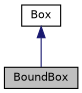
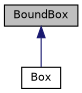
edge "BoundBox" -> "Box": reversed
